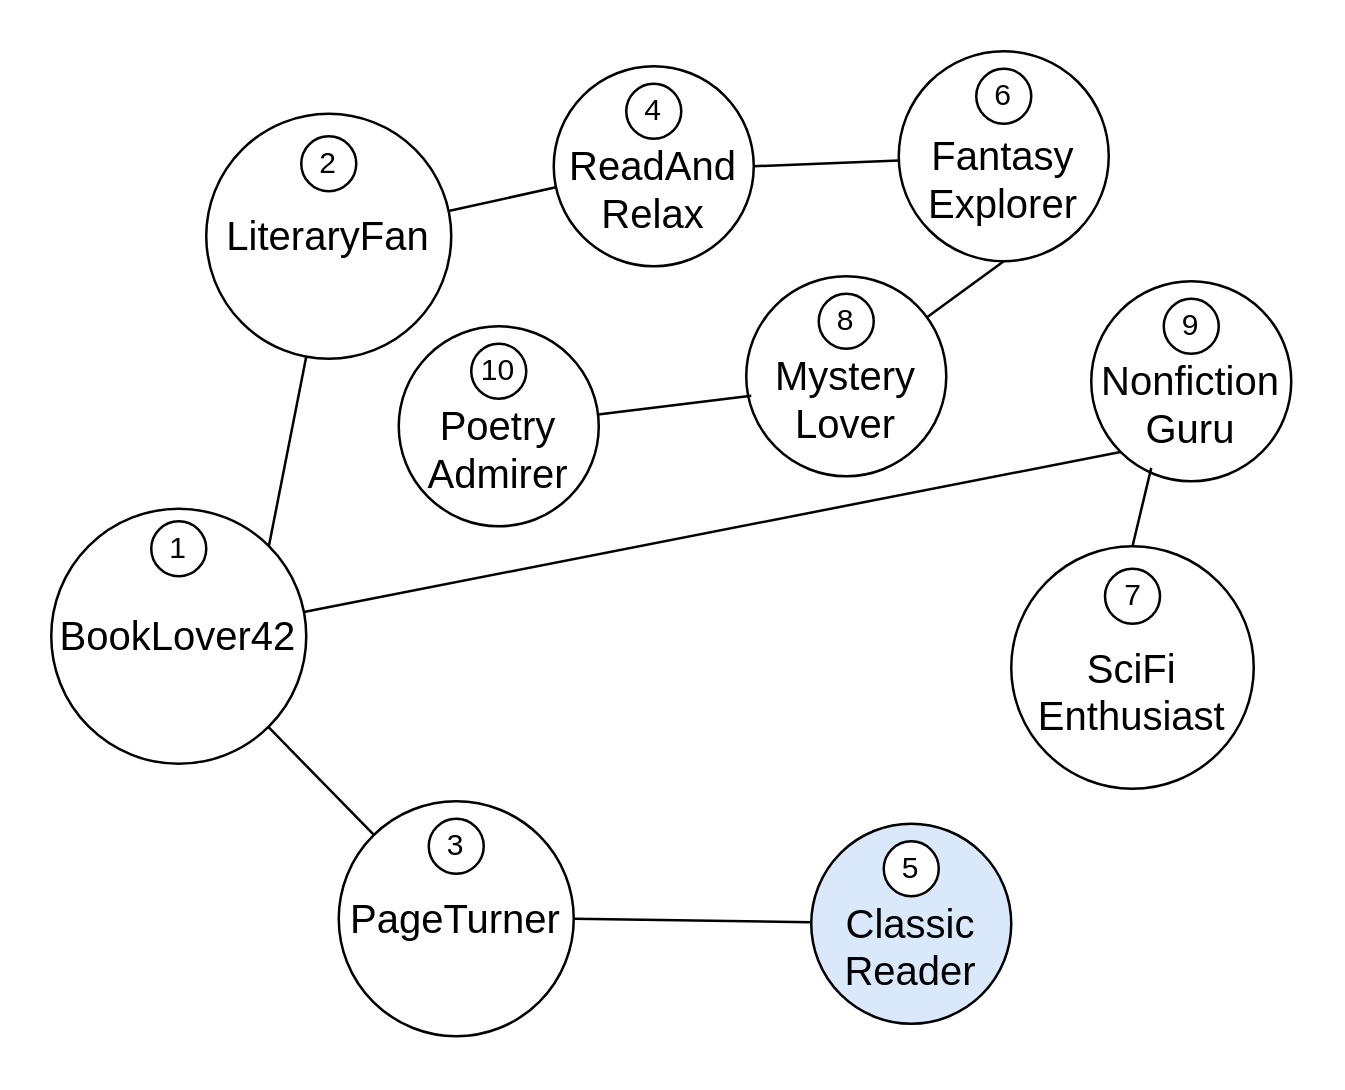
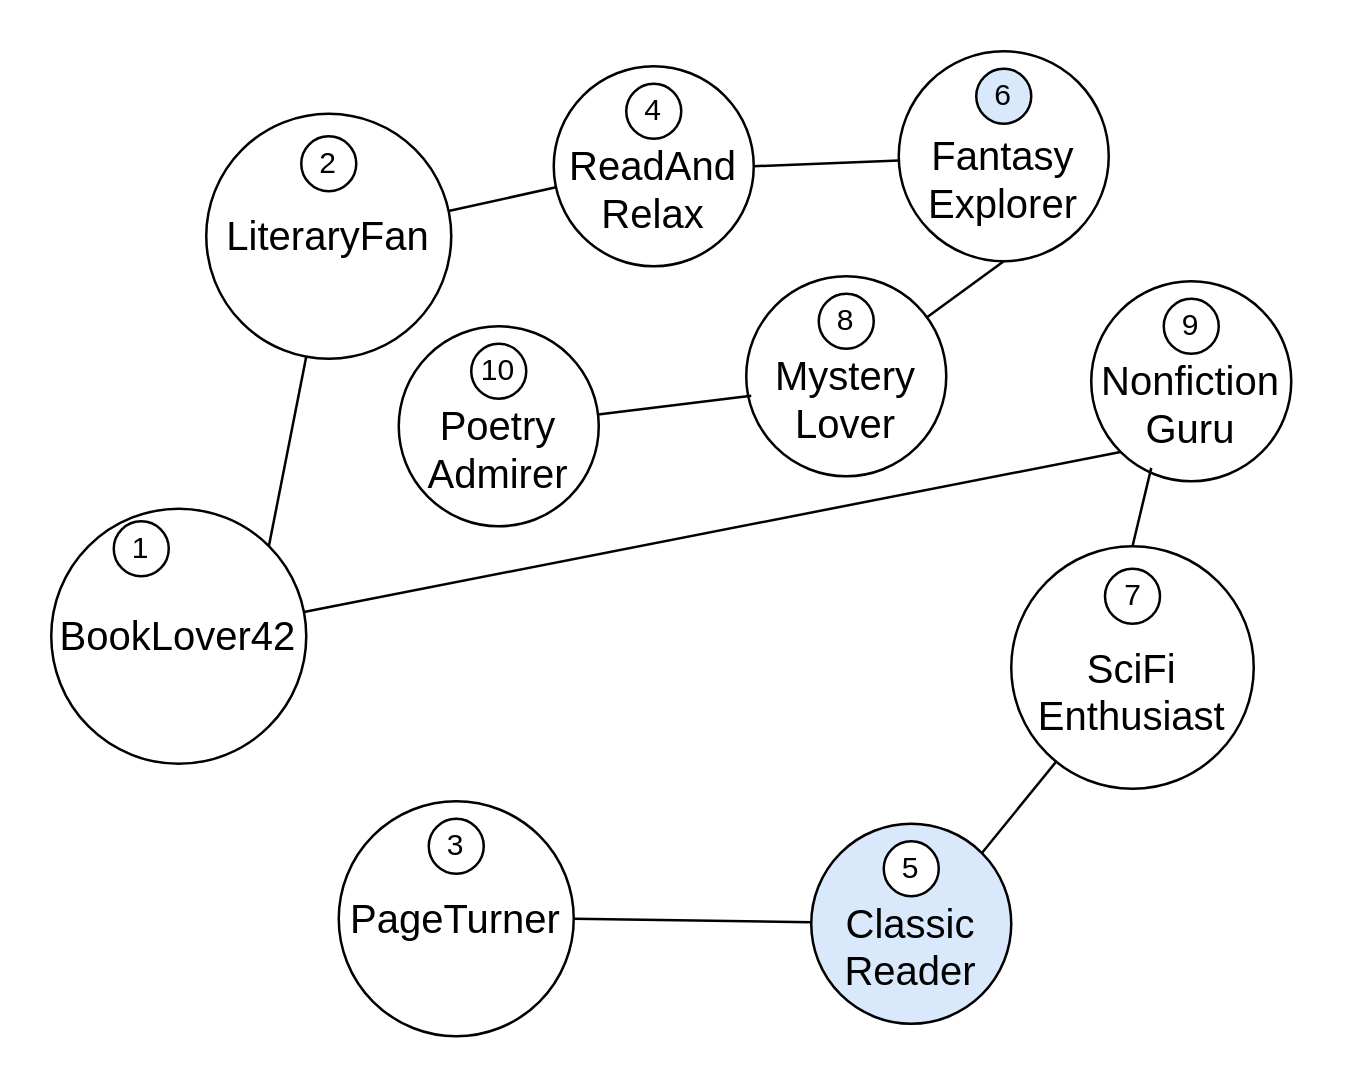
node "6": fillcolor #ffffff -> #dae8fc
node "1": moved (179, 549) -> (141, 549)
edge "BookLover42" -- "PageTurner": removed
edge "SciFi Enthusiast" -- "Classic Reader": added
